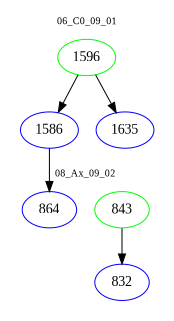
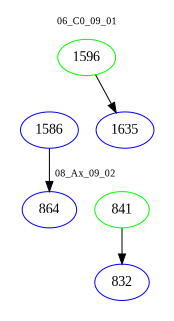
edge "1596" -> "1586": removed
node "843": label "843" -> "841"
